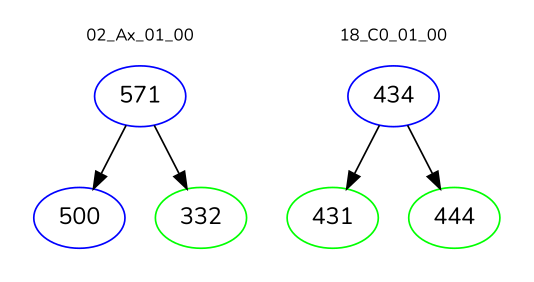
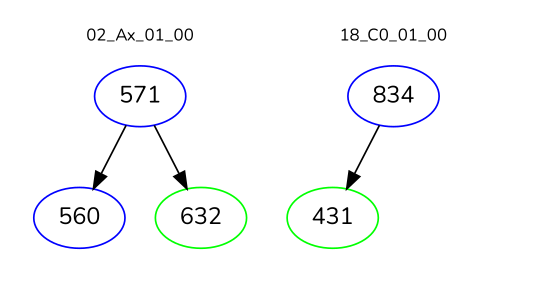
node "434": label "434" -> "834"
node "500": label "500" -> "560"
node "332": label "332" -> "632"
node "444": removed
